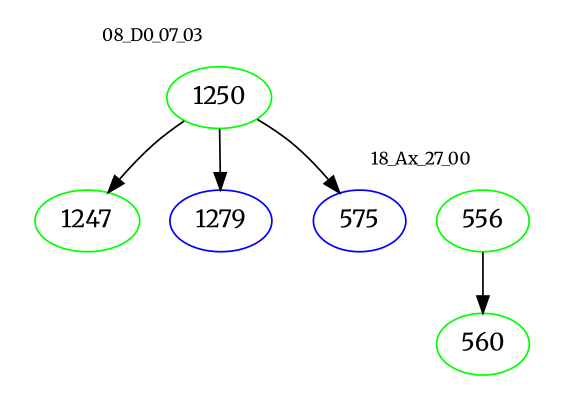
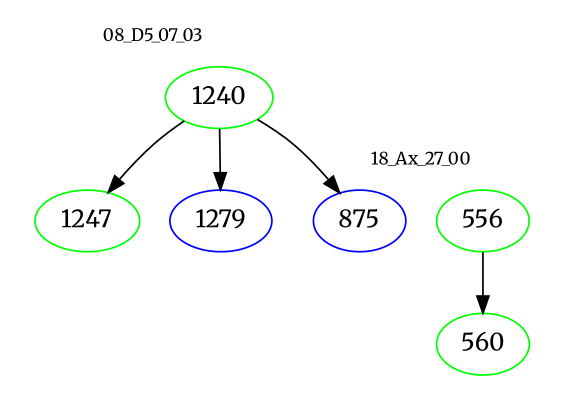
cluster "08_D0_07_03": label "08_D0_07_03" -> "08_D5_07_03"
node "1250": label "1250" -> "1240"
node "575": label "575" -> "875"
